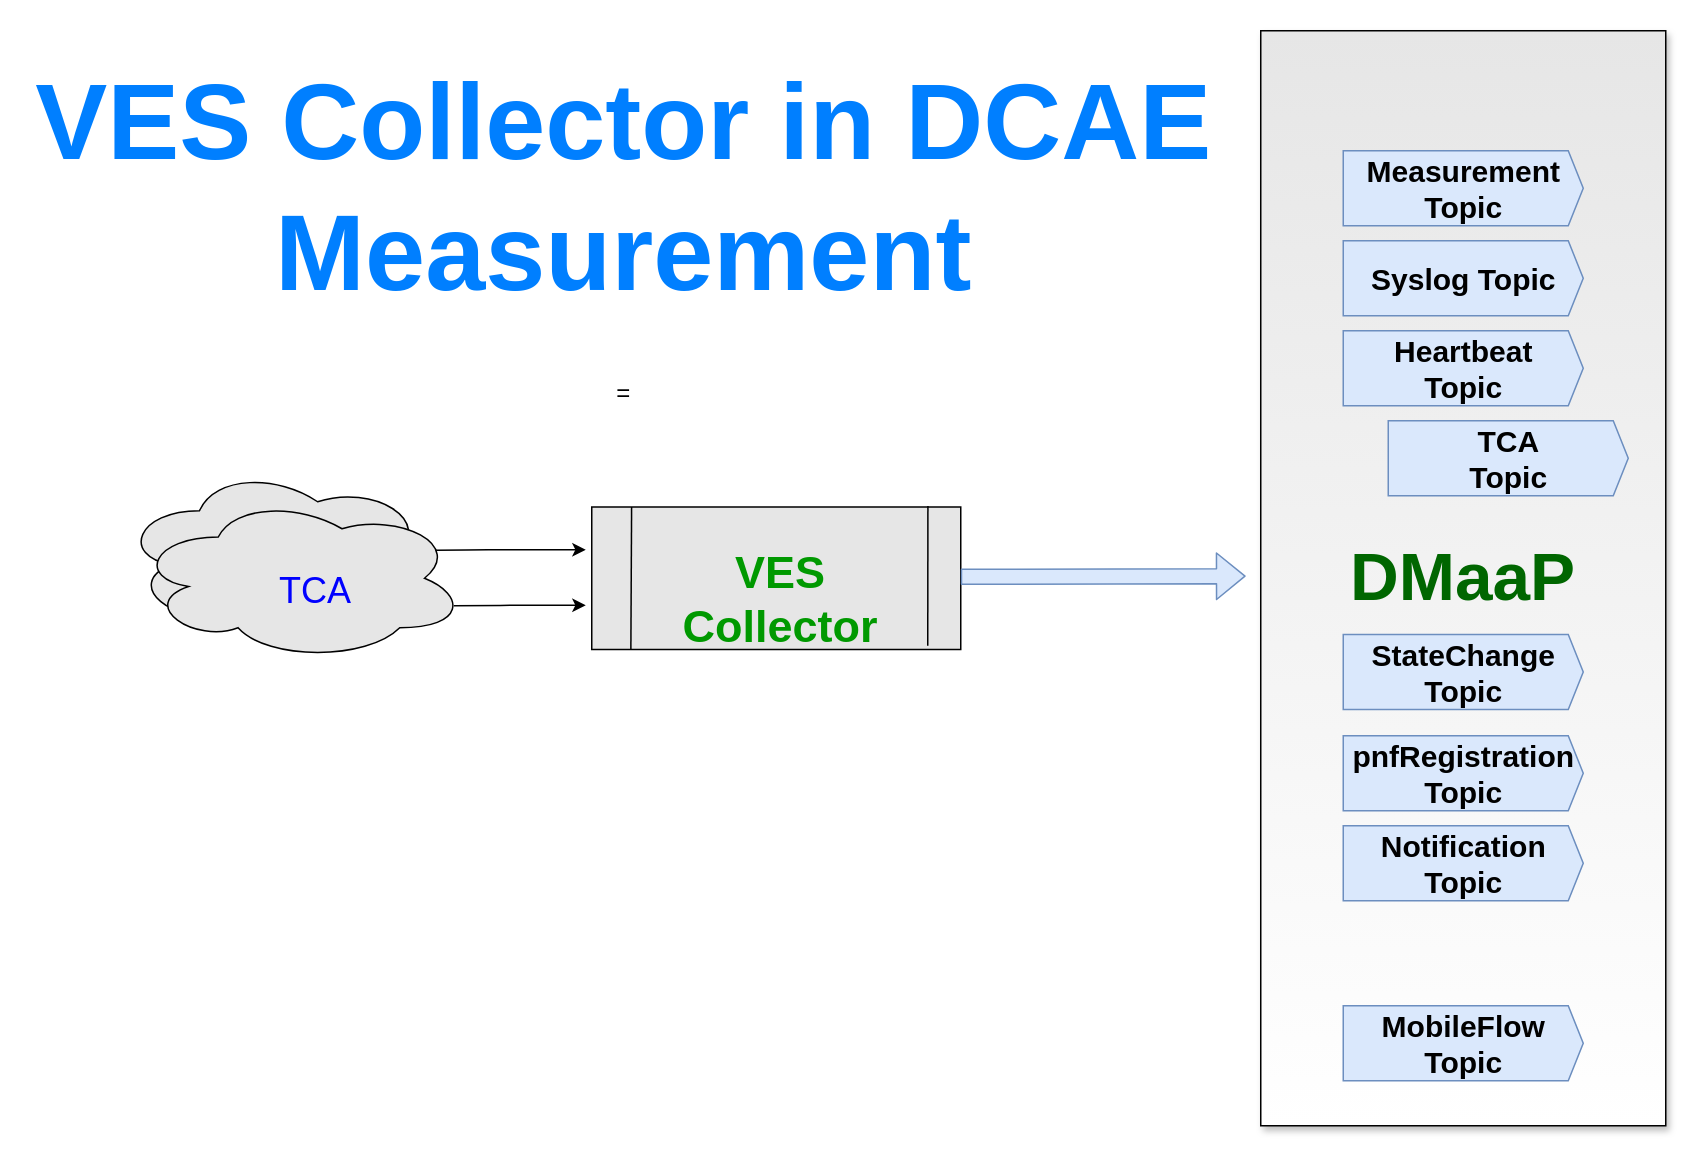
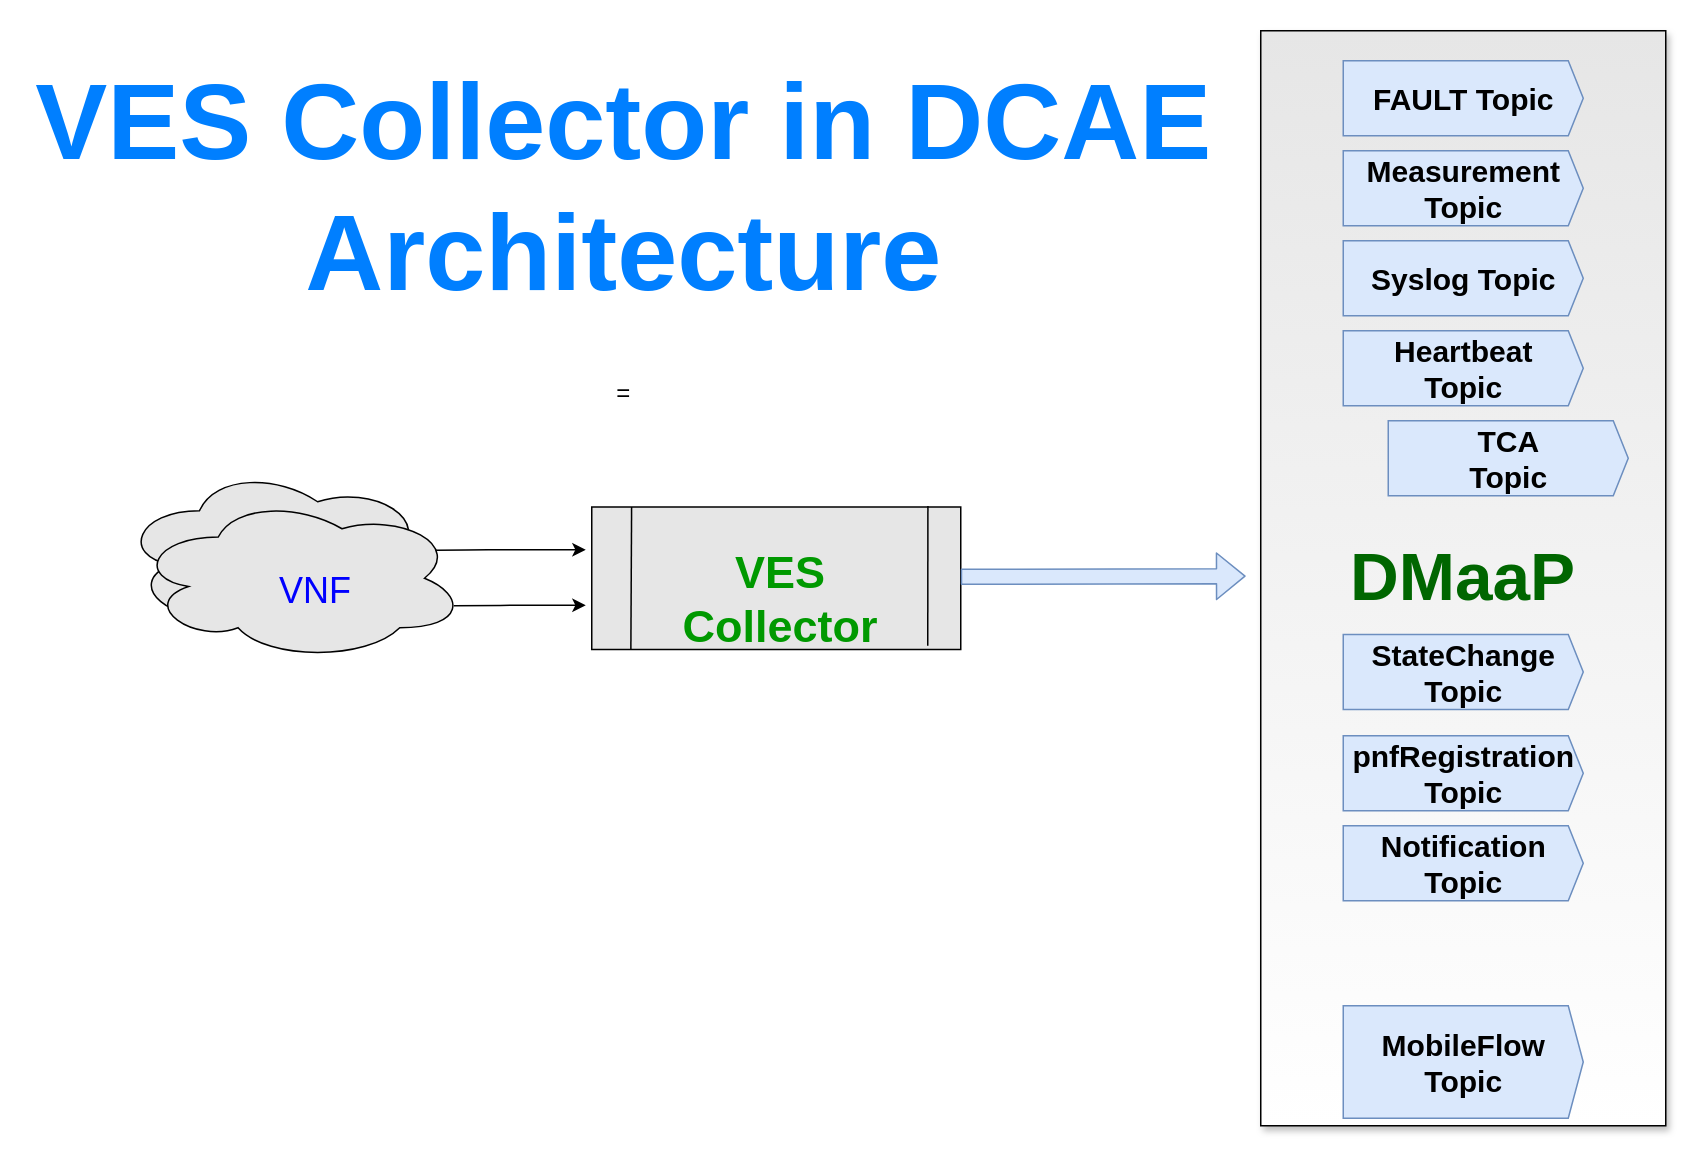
node "FAULT Topic": added
node "VES Collector in DCAE Measurement =": label "VES Collector in DCAE Measurement =" -> "VES Collector in DCAE Architecture ="
node "TCA": label "TCA" -> "VNF"
node "MobileFlow Topic": size 240x75 -> 240x113
